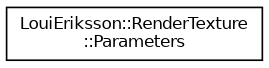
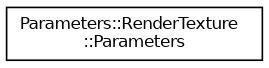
node "LouiEriksson::RenderTexture ::Parameters": label "LouiEriksson::RenderTexture ::Parameters" -> "Parameters::RenderTexture ::Parameters"
